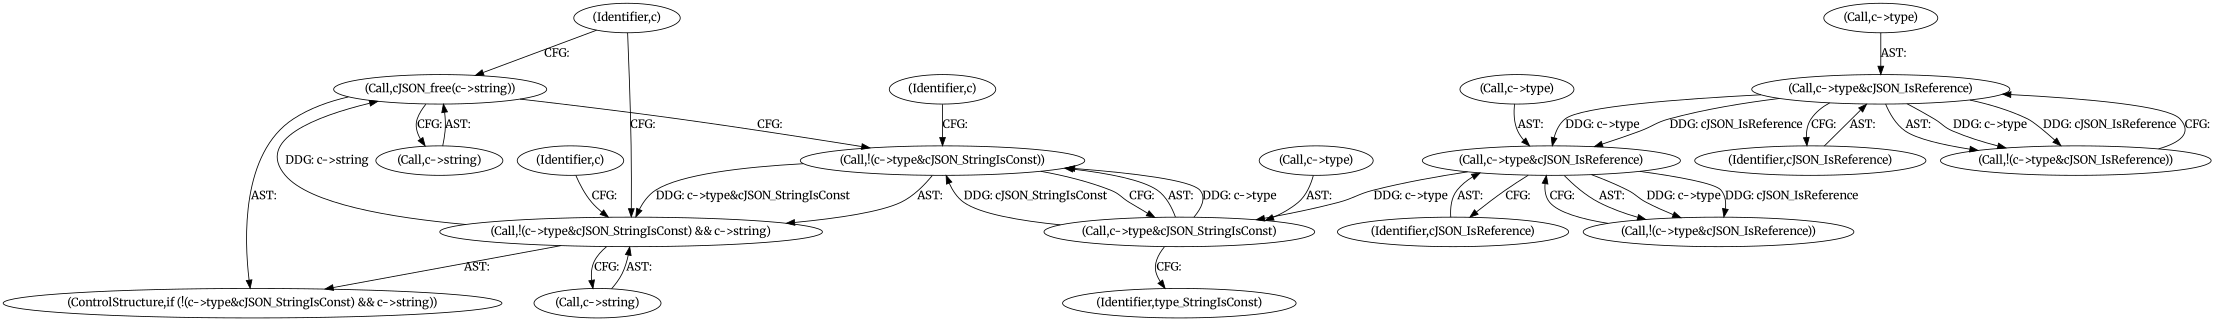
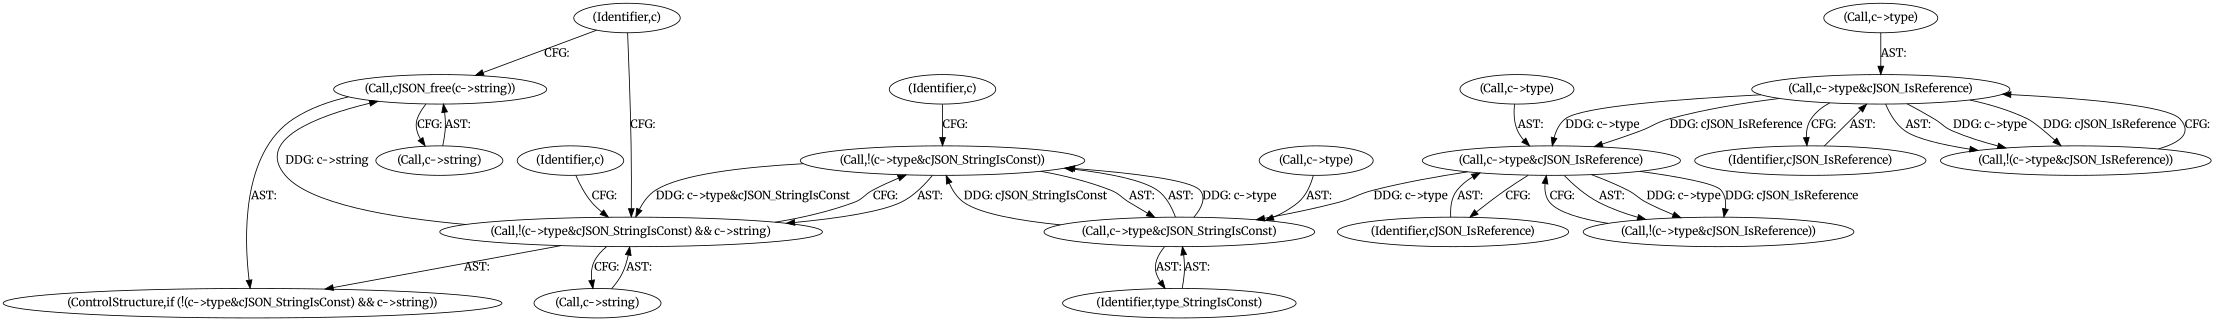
edge "(Call,cJSON_free(c->string))" -> "(Call,!(c->type&cJSON_StringIsConst))": now "(Call,!(c->type&cJSON_StringIsConst) && c->string)" -> "(Call,!(c->type&cJSON_StringIsConst))"
edge "(Call,!(c->type&cJSON_StringIsConst))" -> "(Call,c->type&cJSON_StringIsConst)": label "CFG: " -> "AST: "
edge "(Call,c->type&cJSON_StringIsConst)" -> "(Identifier,type_StringIsConst)": label "CFG: " -> "AST: "
edge "(Identifier,type_StringIsConst)" -> "(Call,c->type&cJSON_StringIsConst)": added, label "AST:"
